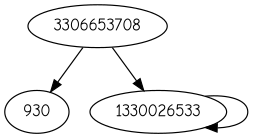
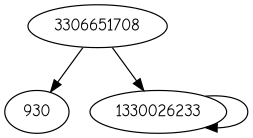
node "3306653708": label "3306653708" -> "3306651708"
node "1330026533": label "1330026533" -> "1330026233"
